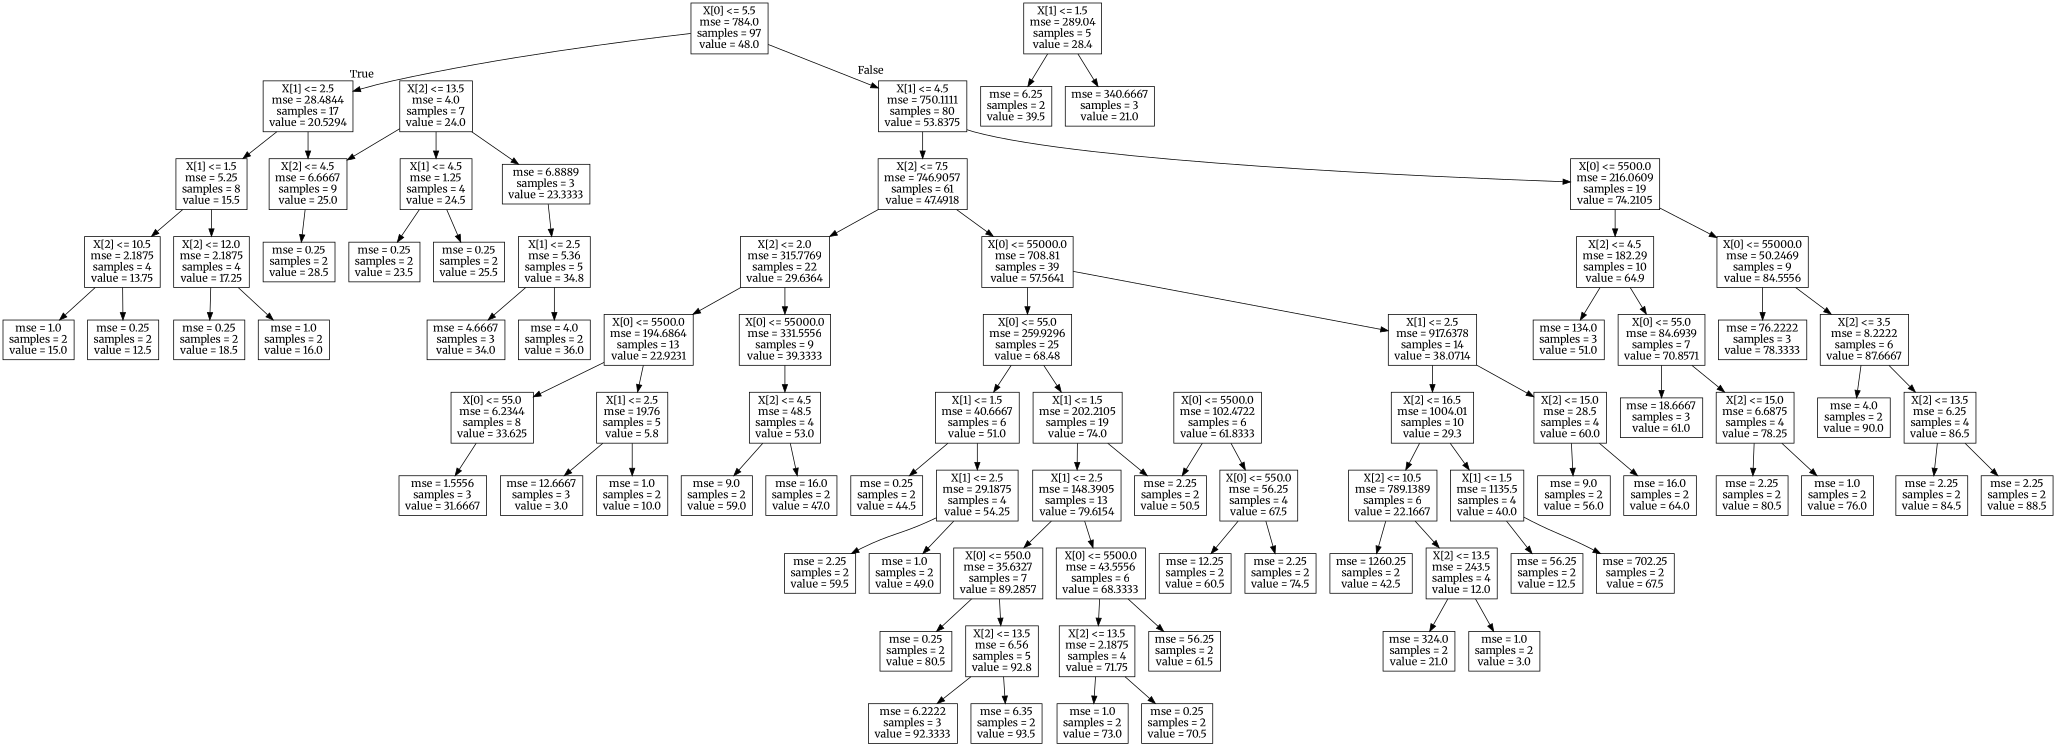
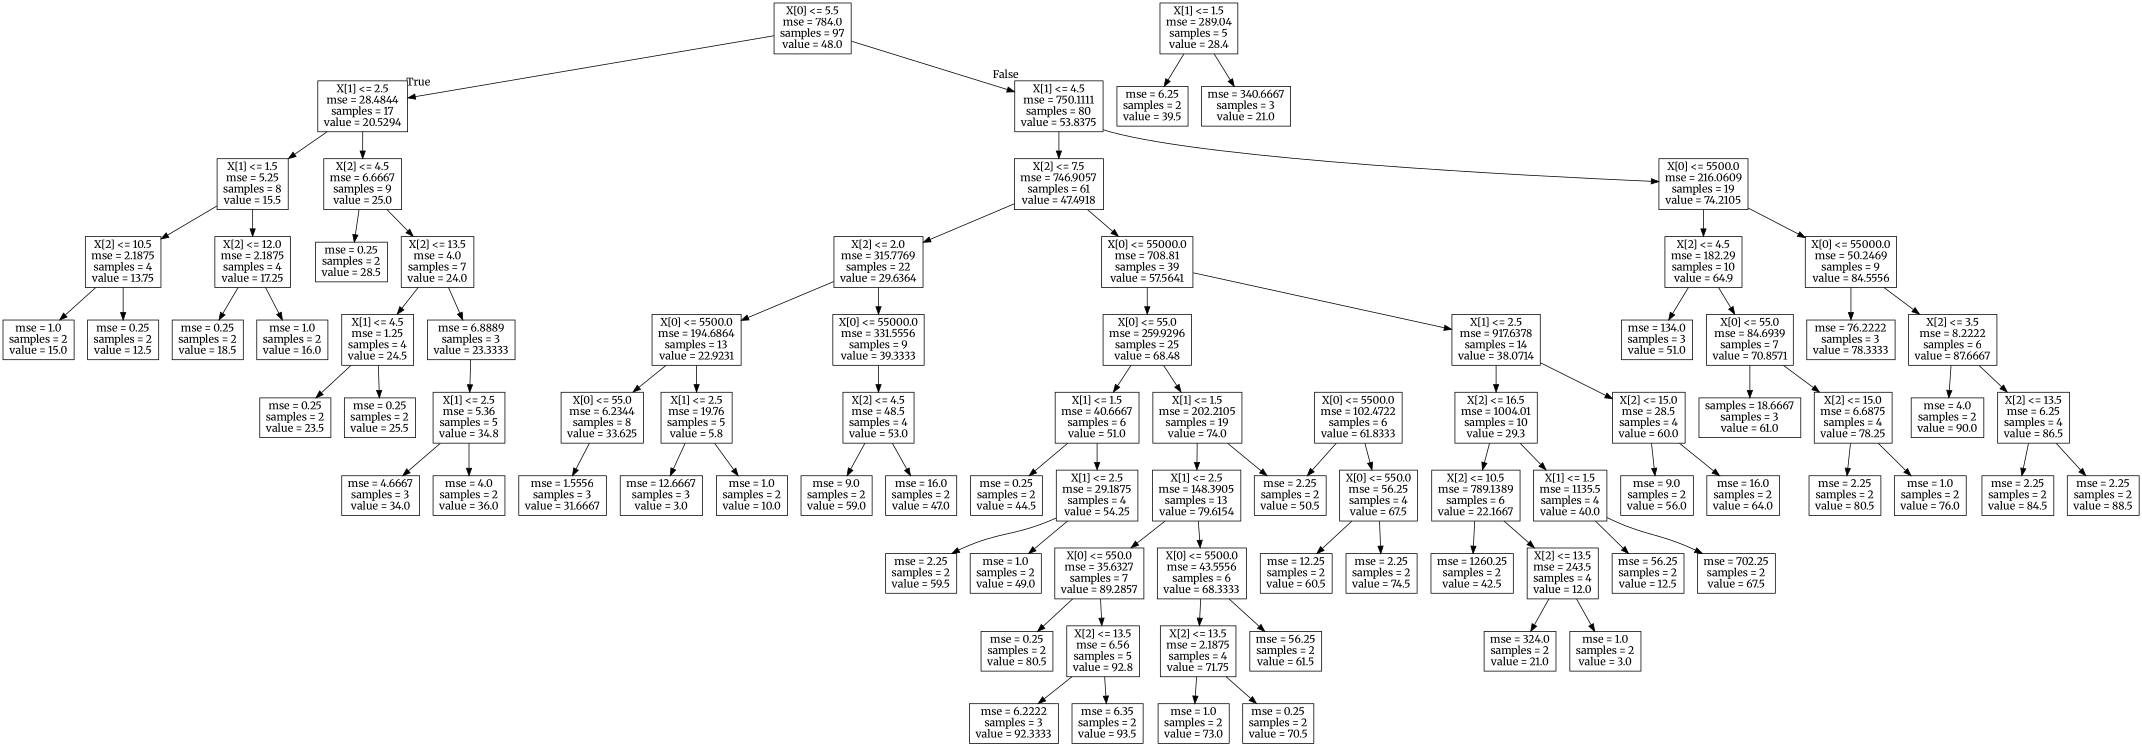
edge "X[2] <= 13.5 mse = 4.0 samples = 7 value = 24.0" -> "X[2] <= 4.5 mse = 6.6667 samples = 9 value = 25.0": reversed
node "mse = 18.6667 samples = 3 value = 61.0": label "mse = 18.6667 samples = 3 value = 61.0" -> "samples = 18.6667 samples = 3 value = 61.0"
